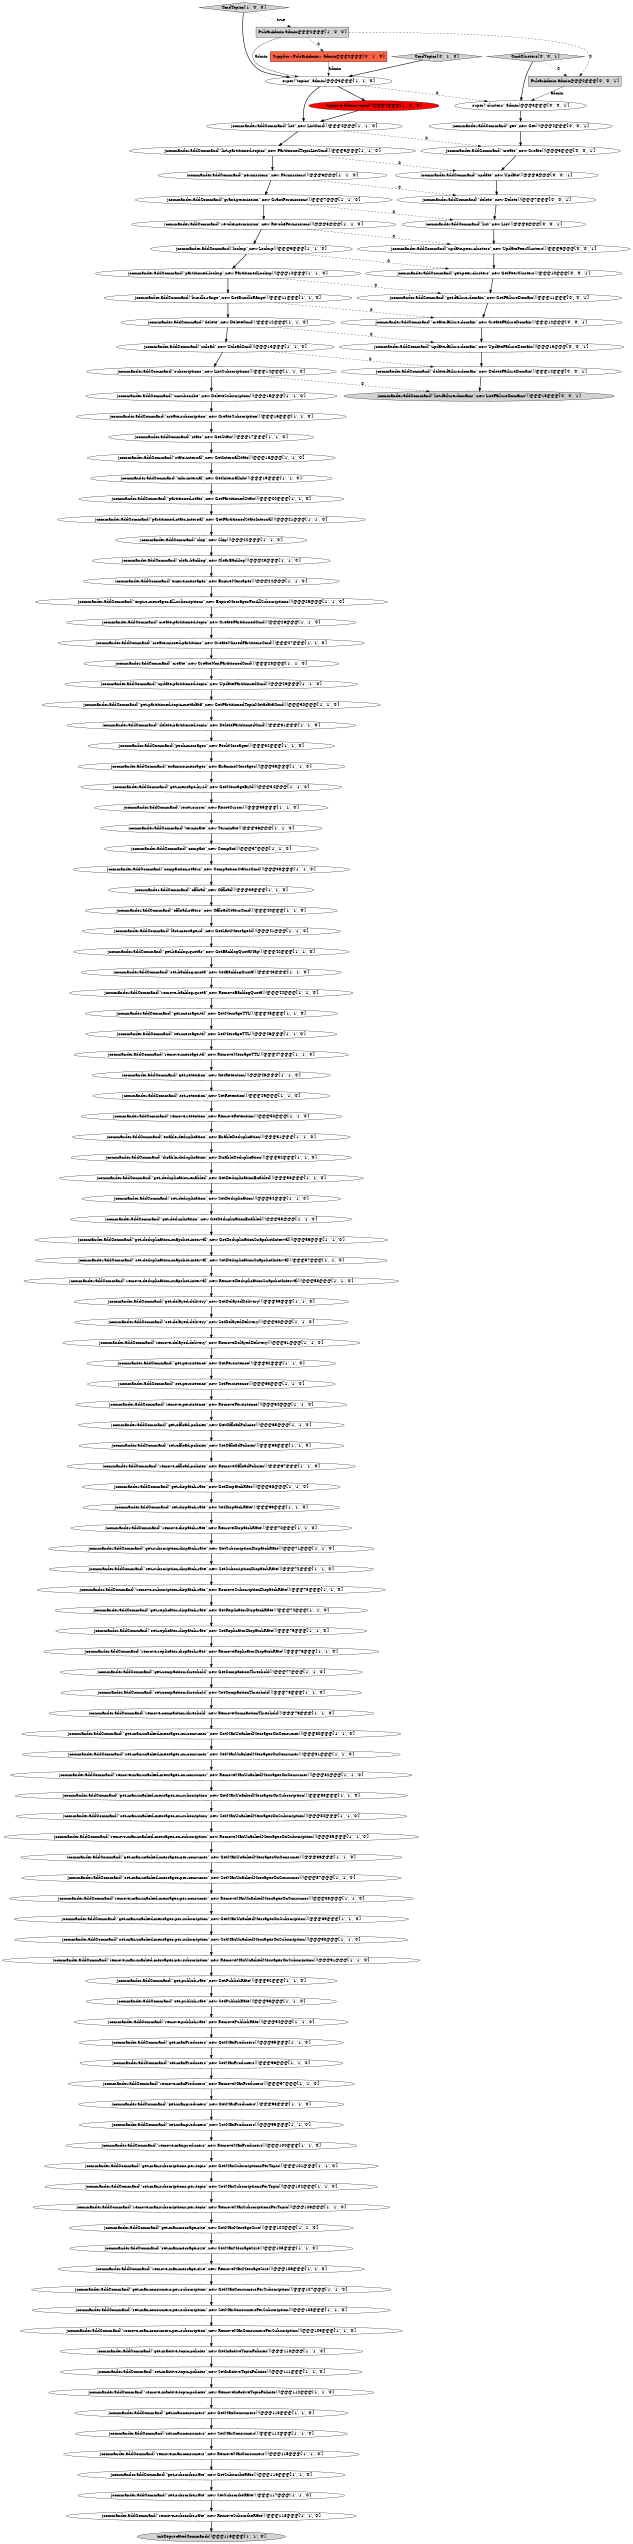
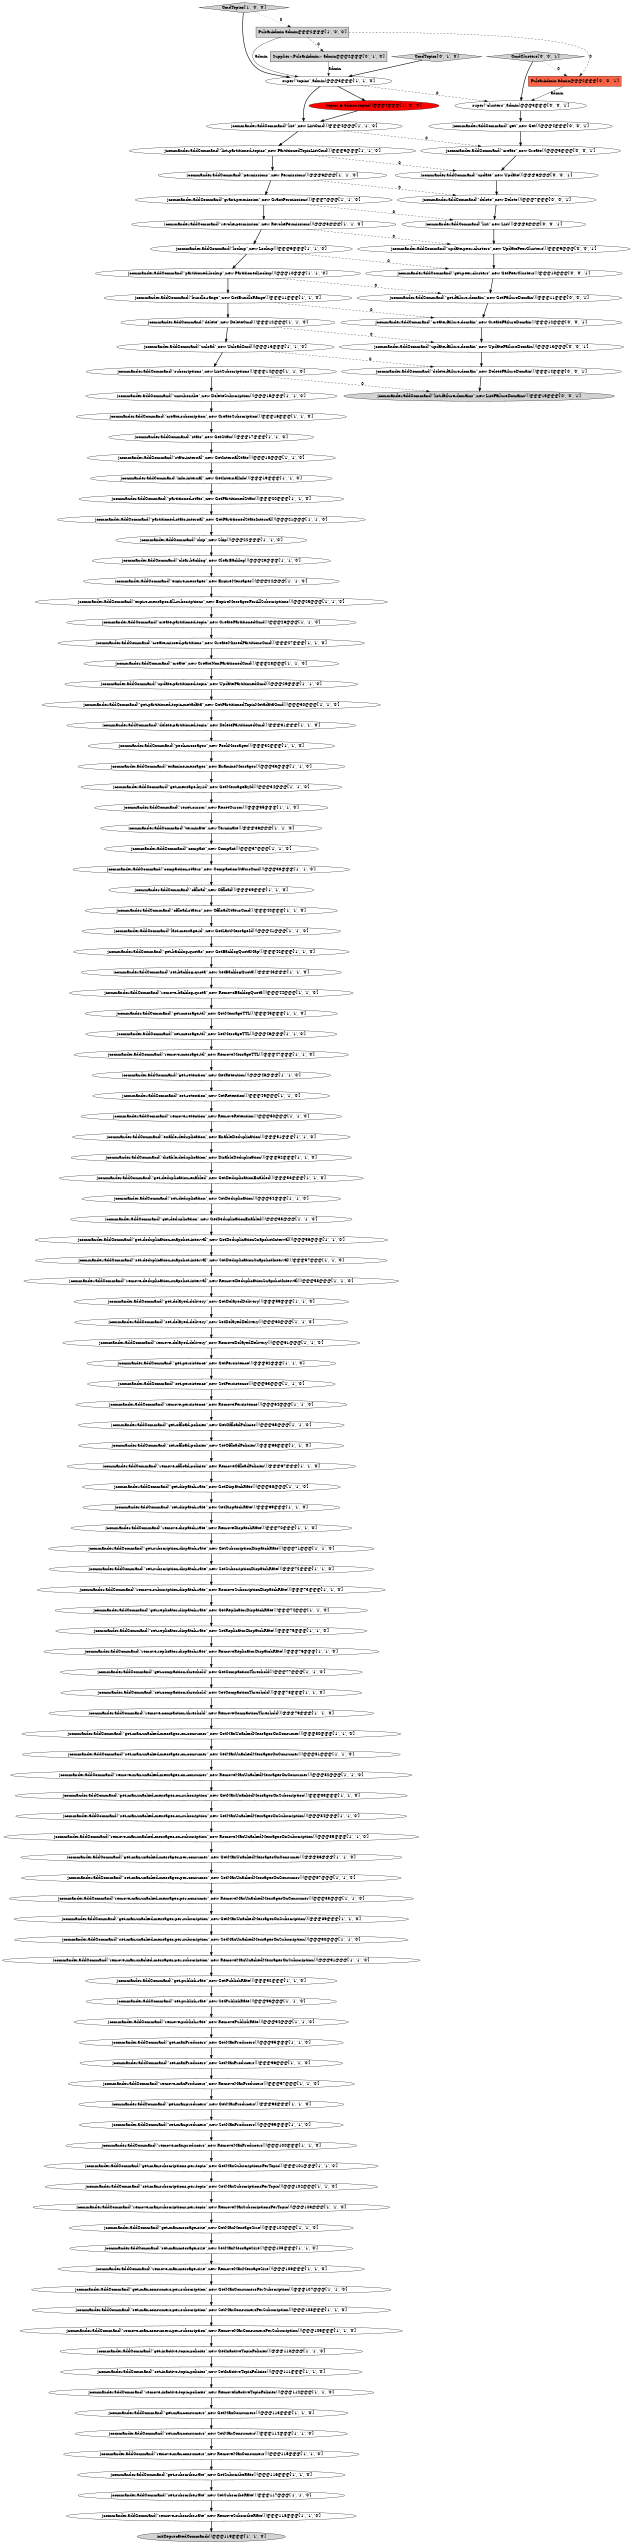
edge "CmdTopics['1', '0', '0']" -> "PulsarAdmin admin@@@2@@@['1', '0', '0']": label "true" -> "0"
node "Supplier<PulsarAdmin> admin@@@2@@@['0', '1', '0']": fillcolor tomato -> lightgray
node "PulsarAdmin admin@@@2@@@['0', '0', '1']": fillcolor lightgray -> tomato
